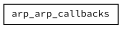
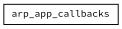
node "arp_arp_callbacks": label "arp_arp_callbacks" -> "arp_app_callbacks"
